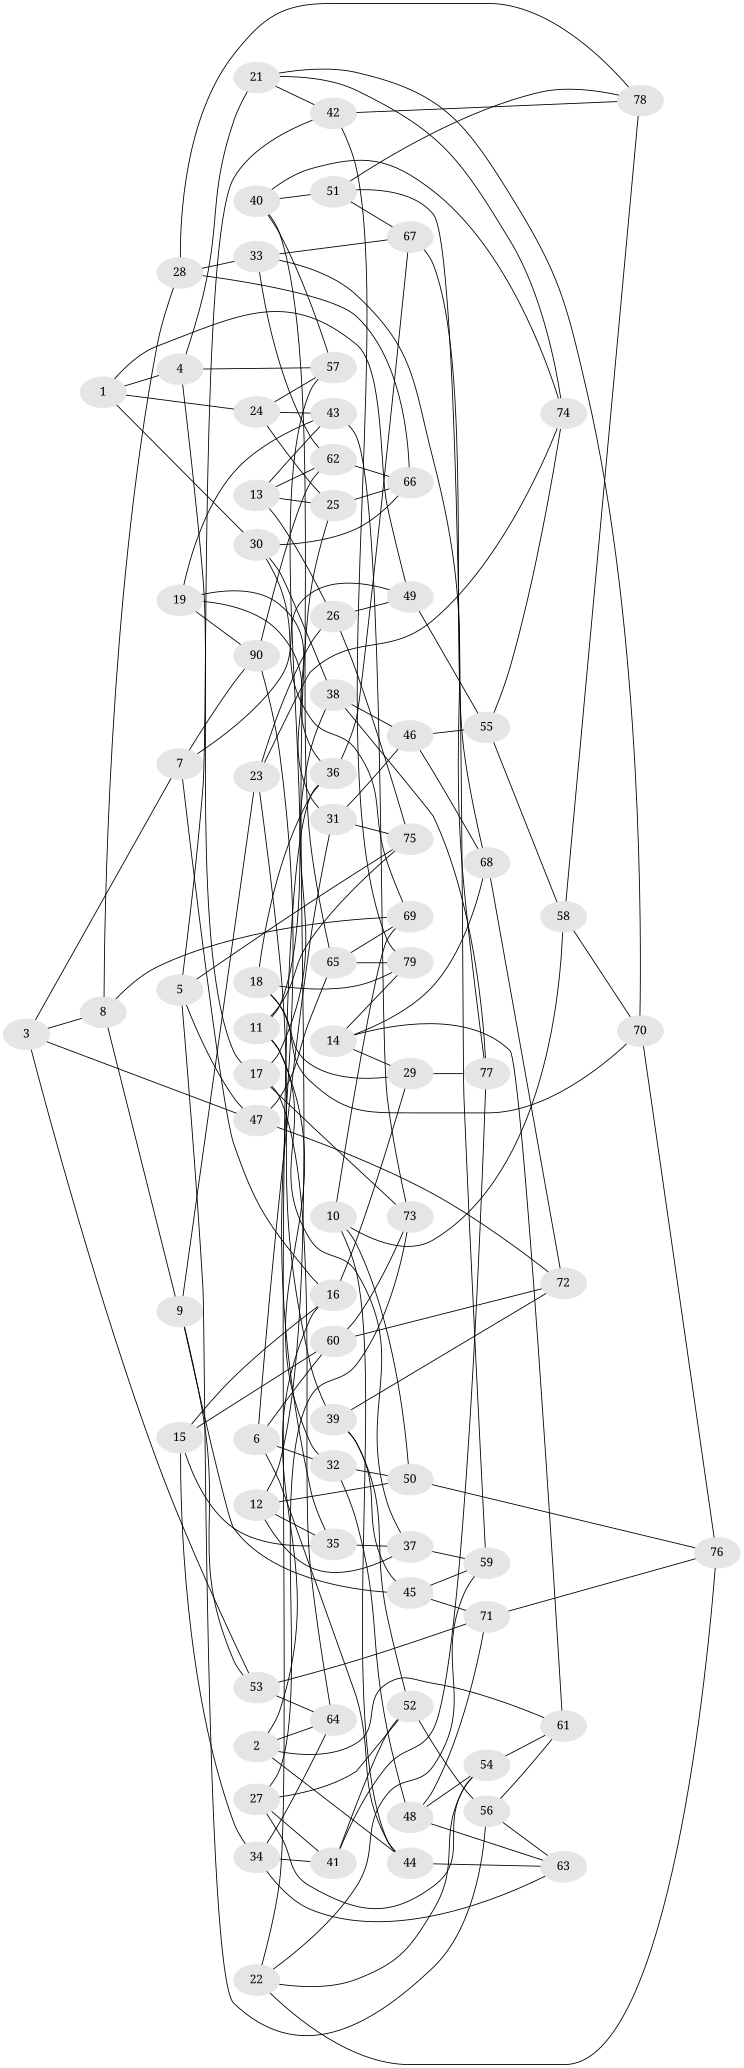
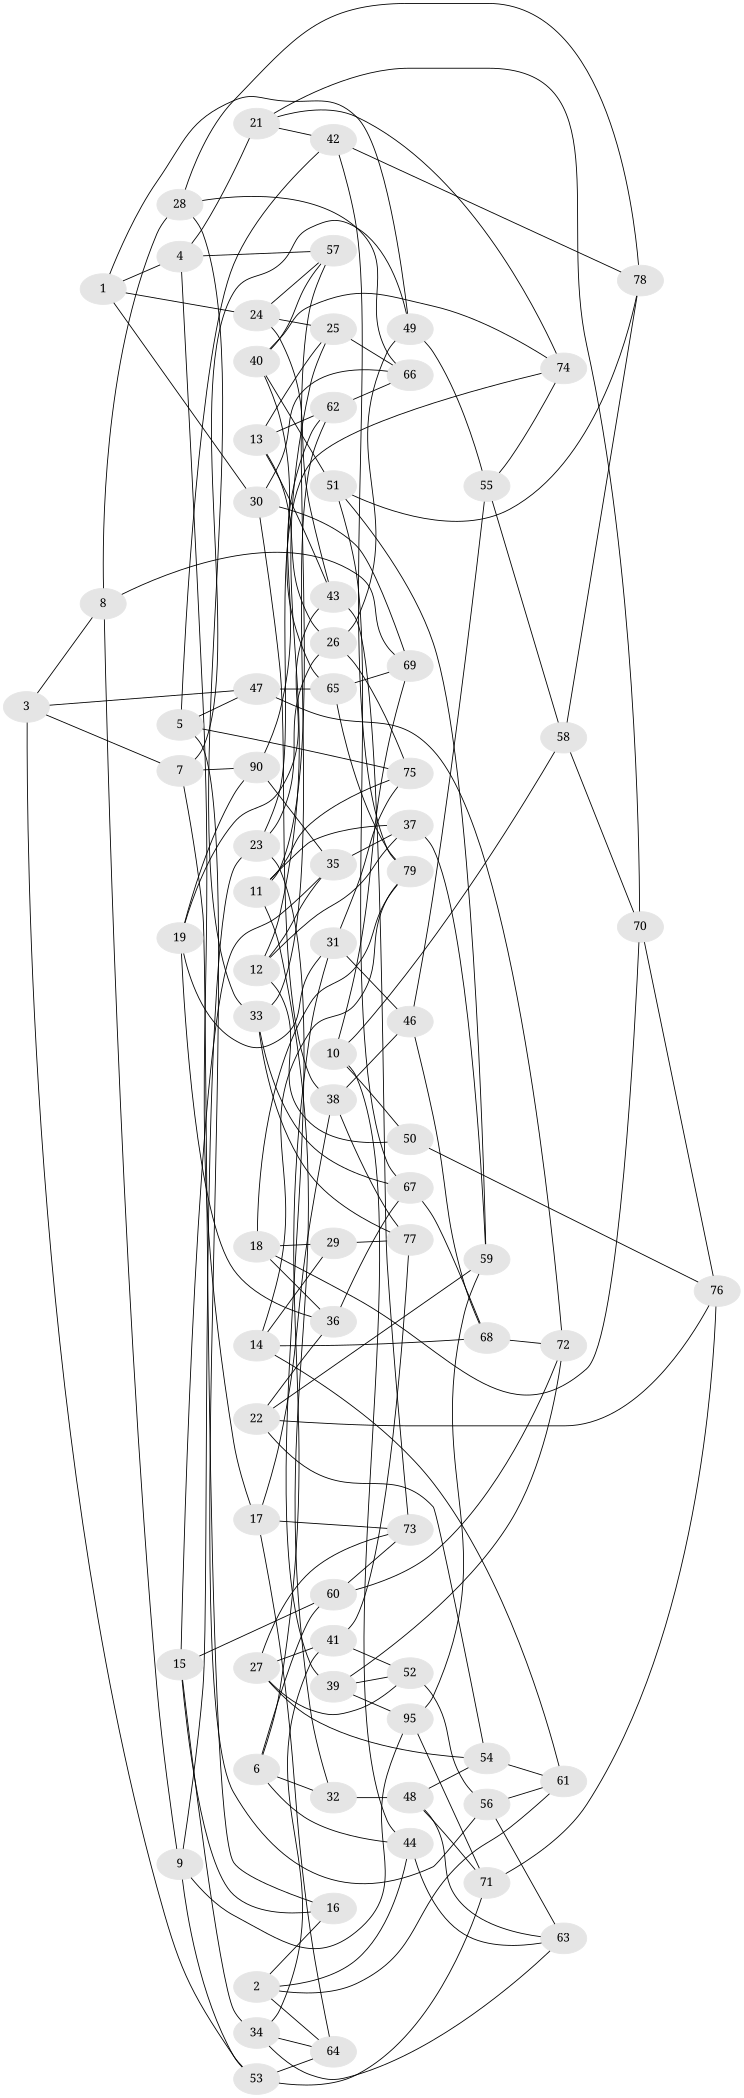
edge "29" -- "16": removed
edge "32" -- "50": removed
node "45": label "45" -> "95"
